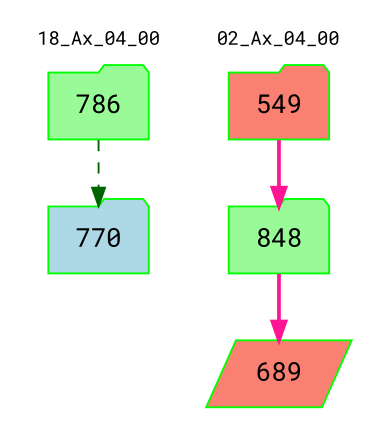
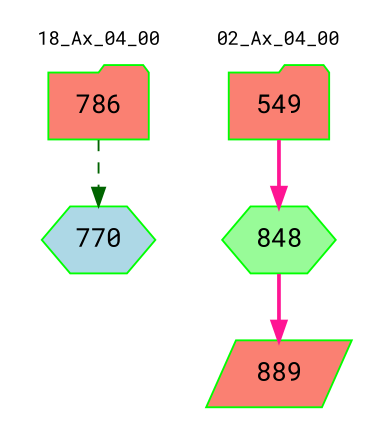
node "786": fillcolor palegreen -> salmon
node "770": shape folder -> hexagon
node "848": shape folder -> hexagon
node "689": label "689" -> "889"
